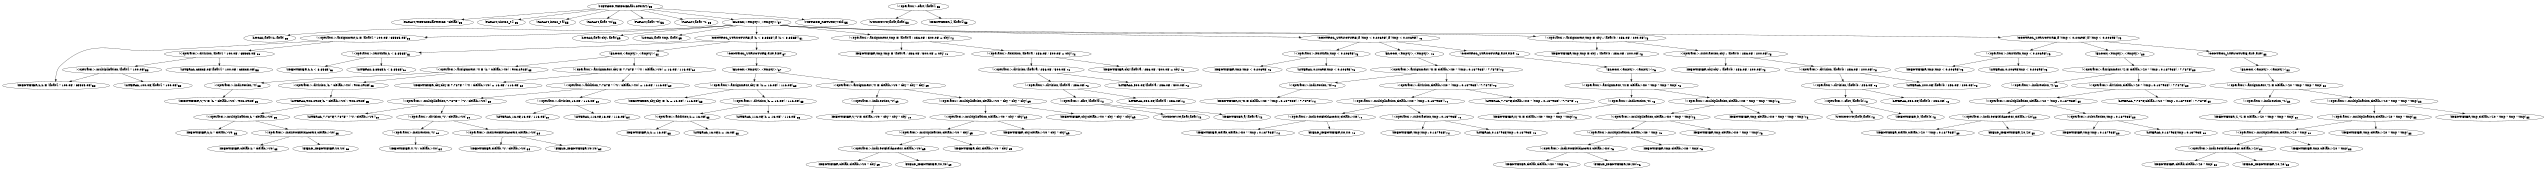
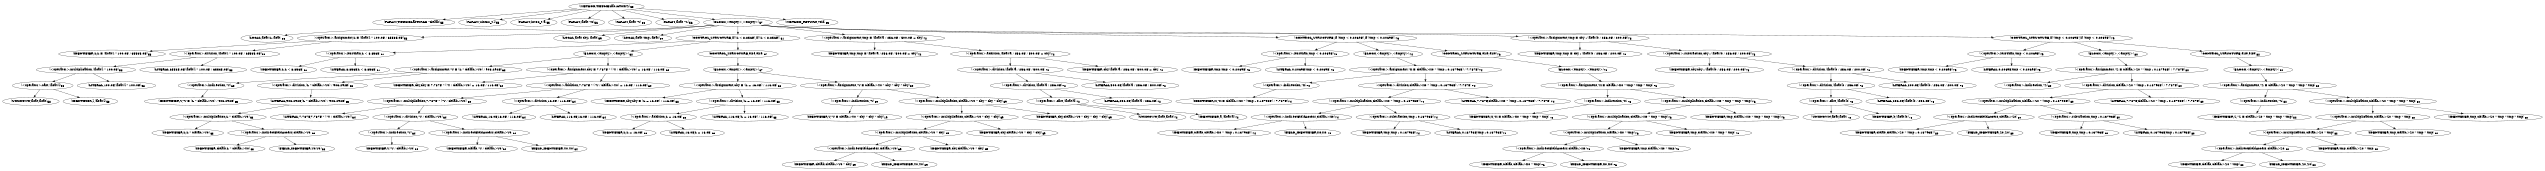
edge "(<operator>.multiplication,(float)l * 100.0F)" -> "(IDENTIFIER,L,L = (float)l * 100.0F / 65535.0F)": now "(<operator>.multiplication,(float)l * 100.0F)" -> "(<operator>.cast,(float)l)"
